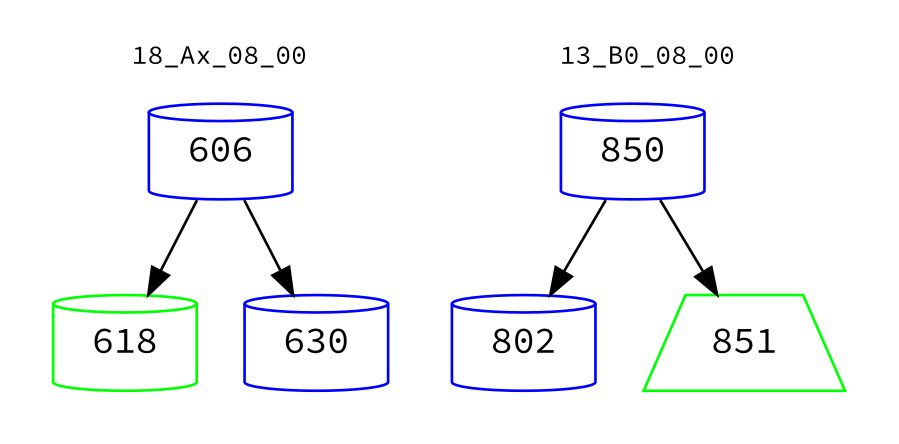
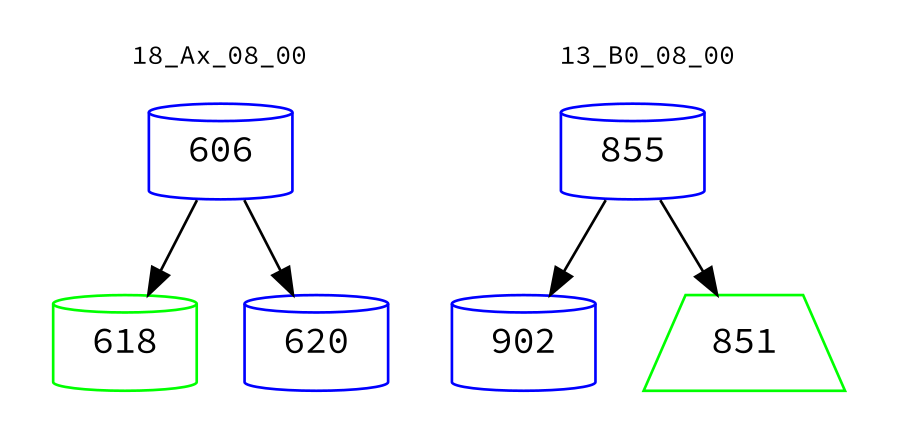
node "850": label "850" -> "855"
node "630": label "630" -> "620"
node "802": label "802" -> "902"
